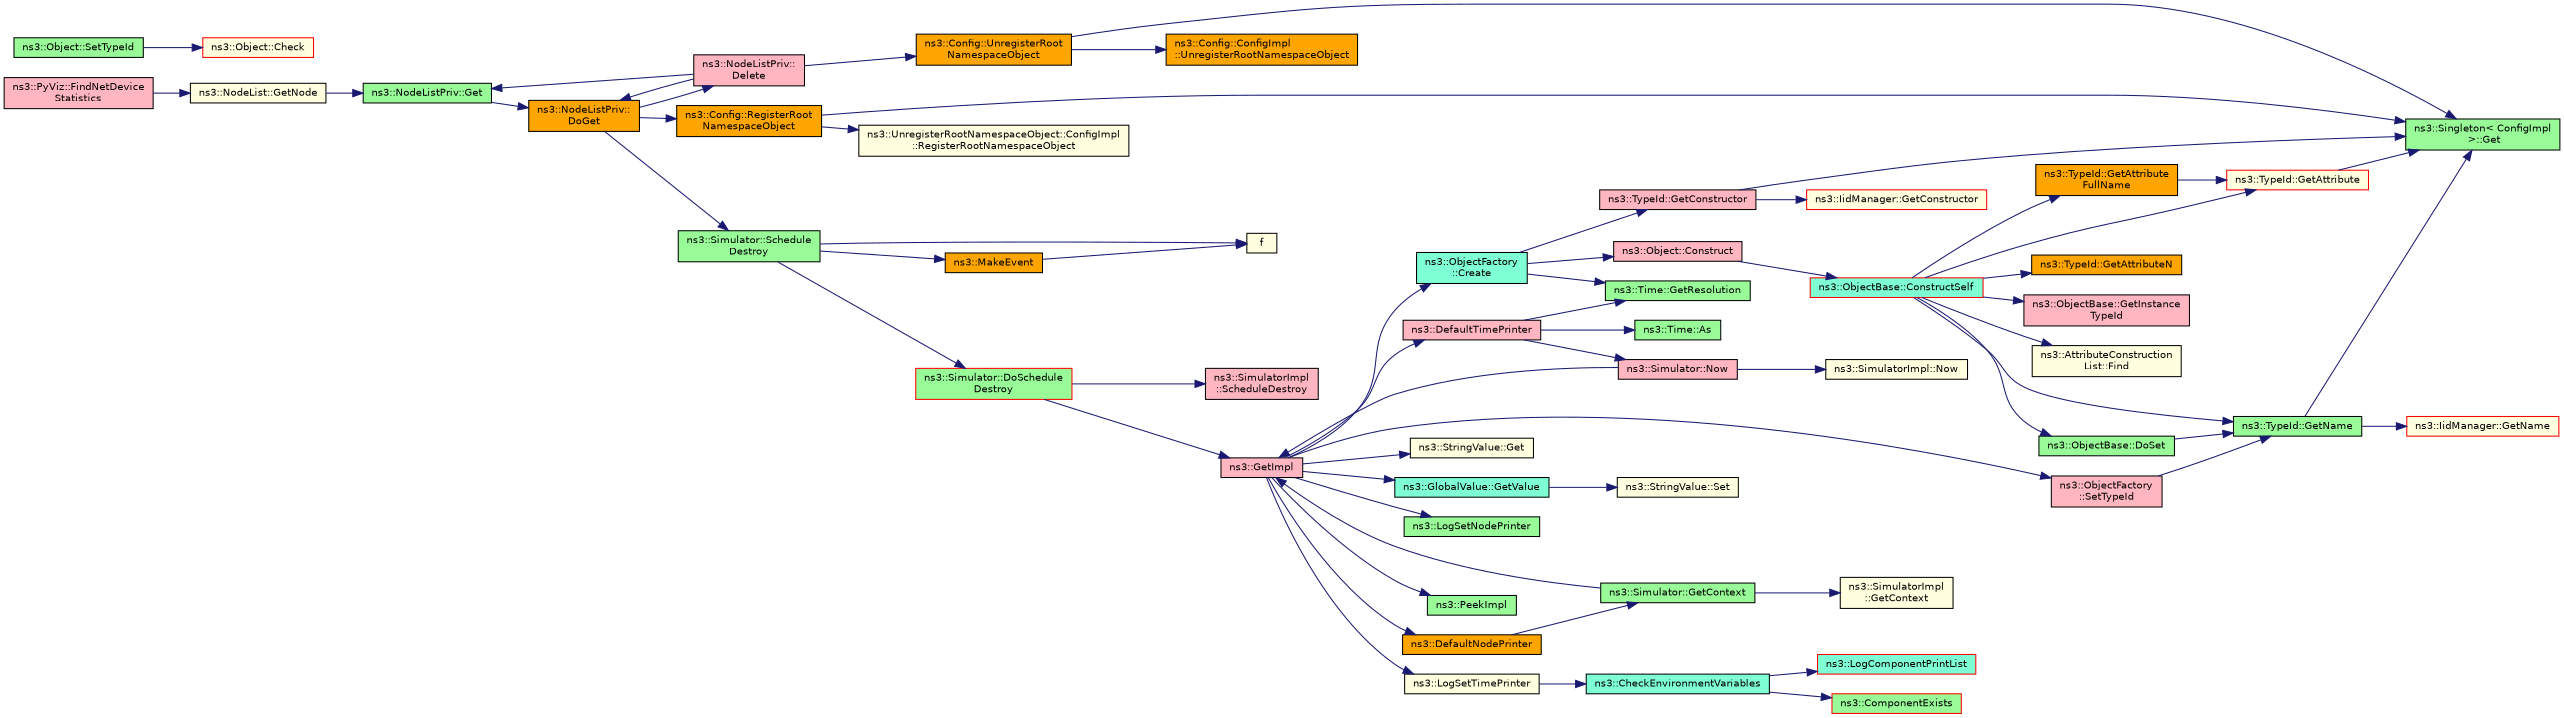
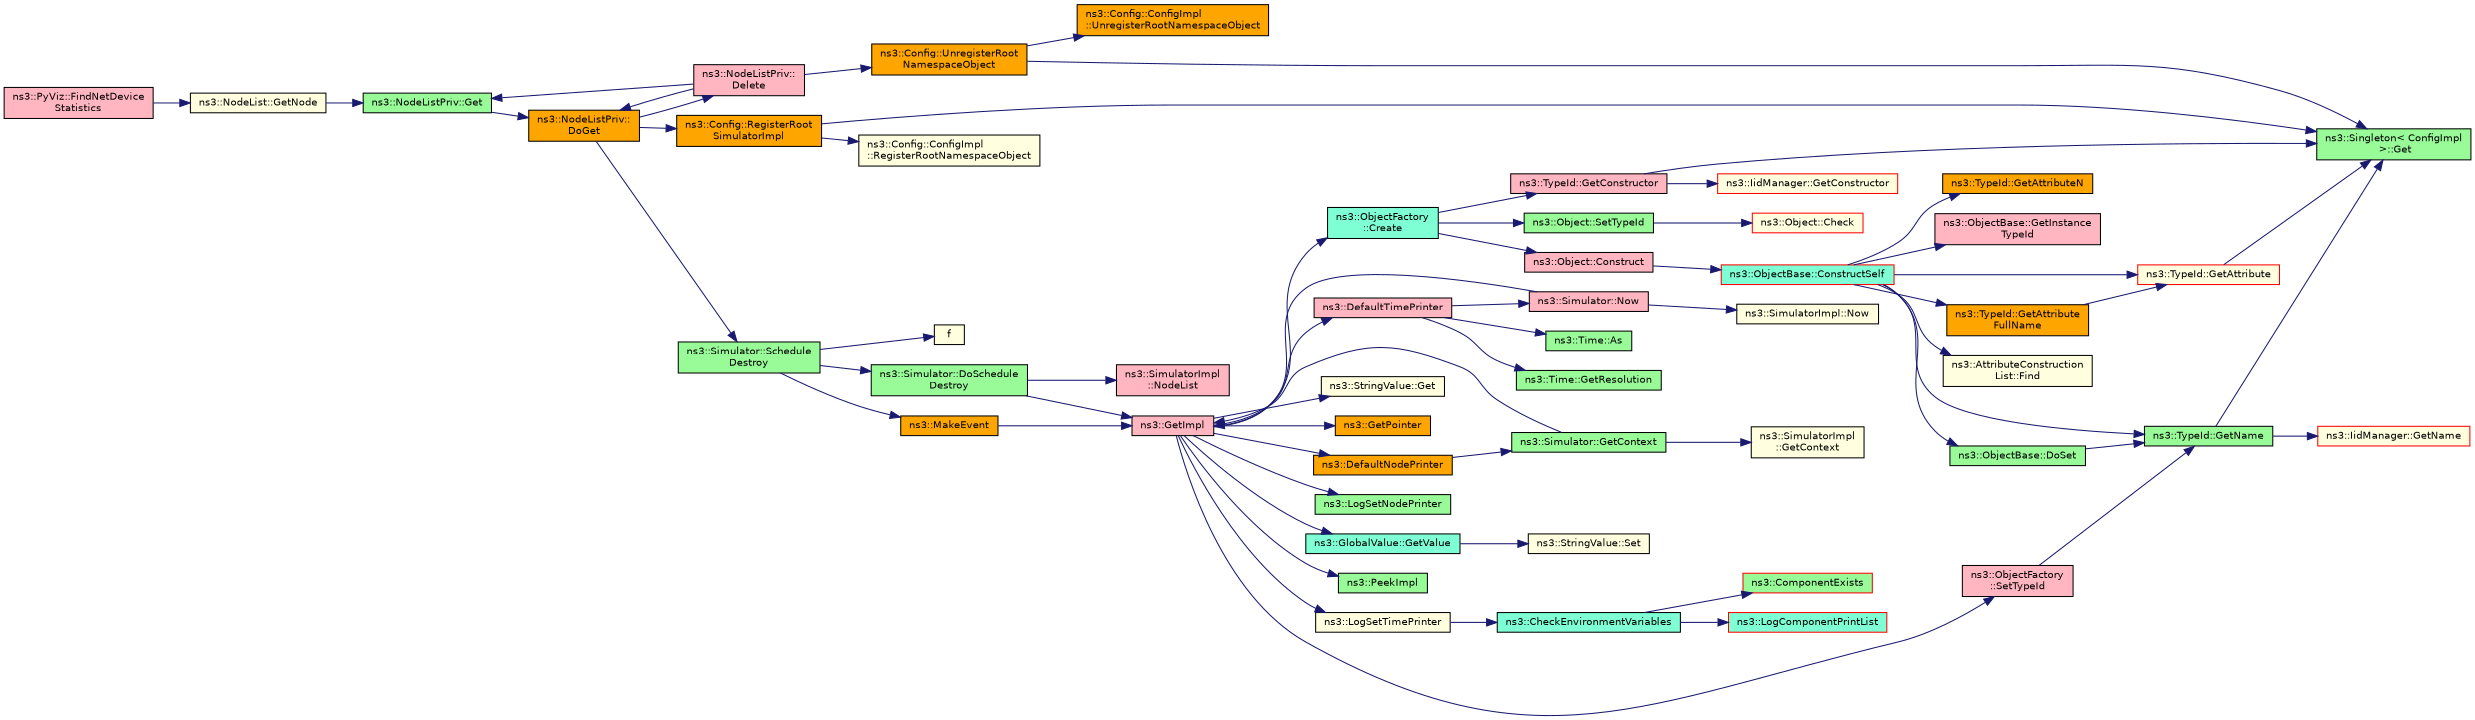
node "ns3::Config::RegisterRoot NamespaceObject": label "ns3::Config::RegisterRoot NamespaceObject" -> "ns3::Config::RegisterRoot SimulatorImpl"
node "ns3::UnregisterRootNamespaceObject::ConfigImpl ::RegisterRootNamespaceObject": label "ns3::UnregisterRootNamespaceObject::ConfigImpl ::RegisterRootNamespaceObject" -> "ns3::Config::ConfigImpl ::RegisterRootNamespaceObject"
edge "ns3::MakeEvent" -> "f": now "ns3::MakeEvent" -> "ns3::GetImpl"
edge "ns3::ObjectFactory ::Create" -> "ns3::Time::GetResolution": now "ns3::ObjectFactory ::Create" -> "ns3::Object::SetTypeId"
node "ns3::Simulator::DoSchedule Destroy": color red -> black
node "ns3::SimulatorImpl ::ScheduleDestroy": label "ns3::SimulatorImpl ::ScheduleDestroy" -> "ns3::SimulatorImpl ::NodeList"
node "ns3::GetPointer": added
